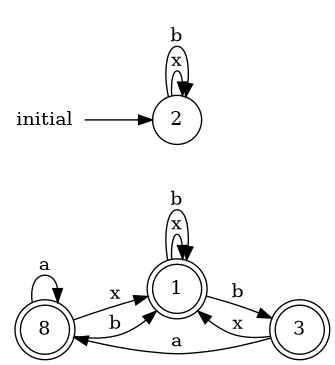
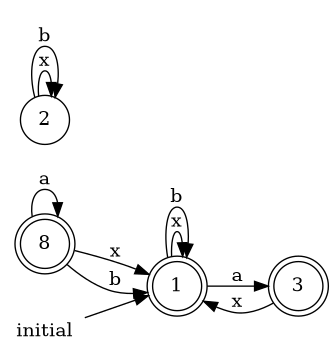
edge "initial" -> "2": now "initial" -> "1"
edge "1" -> "3": label "b" -> "a"
edge "3" -> "8": removed, label "a"
